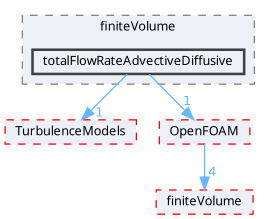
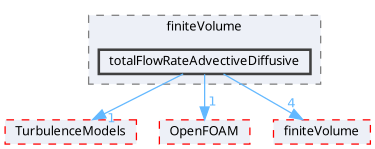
edge "OpenFOAM" -> "finiteVolume": now "totalFlowRateAdvectiveDiffusive" -> "finiteVolume"
